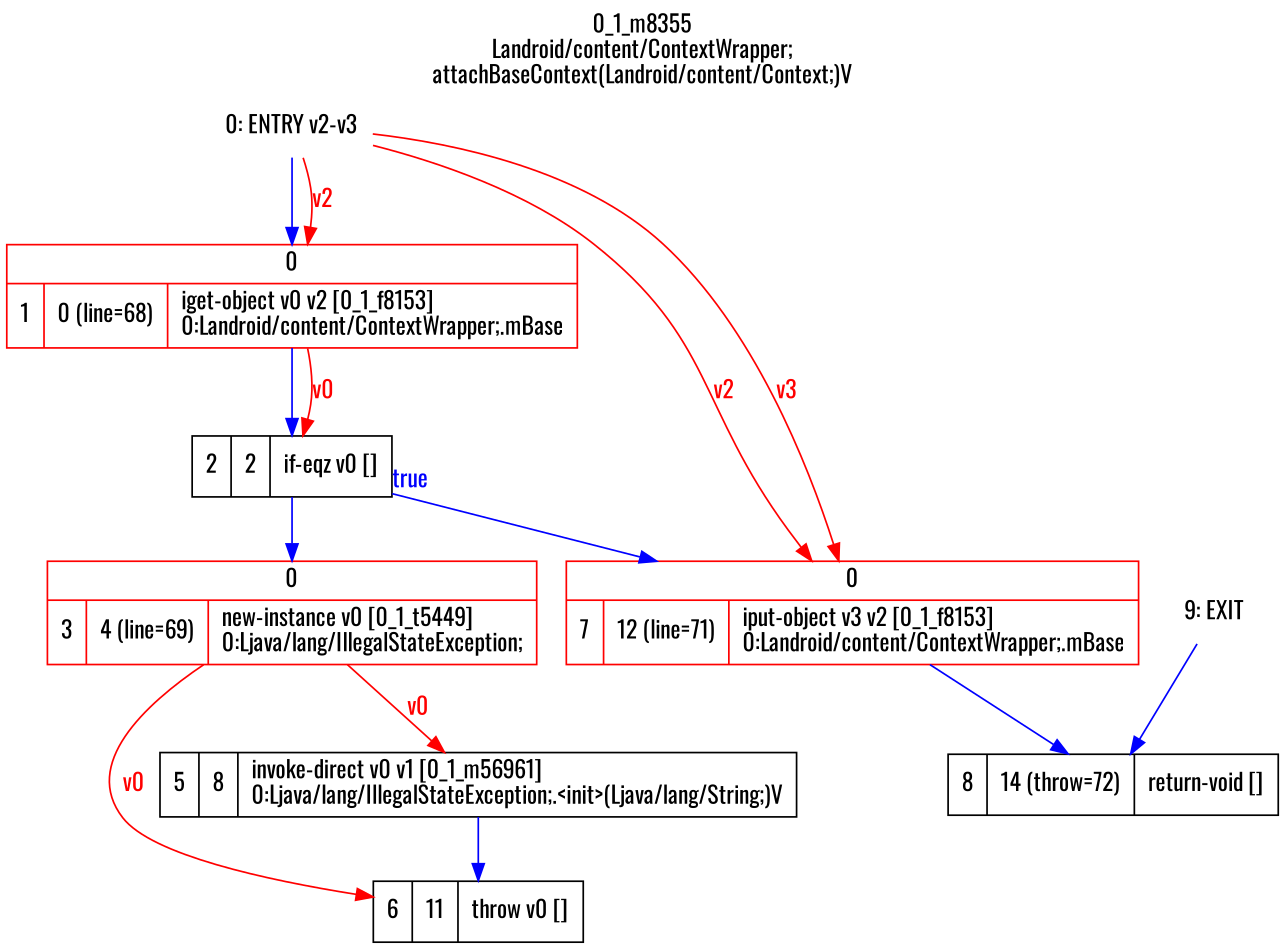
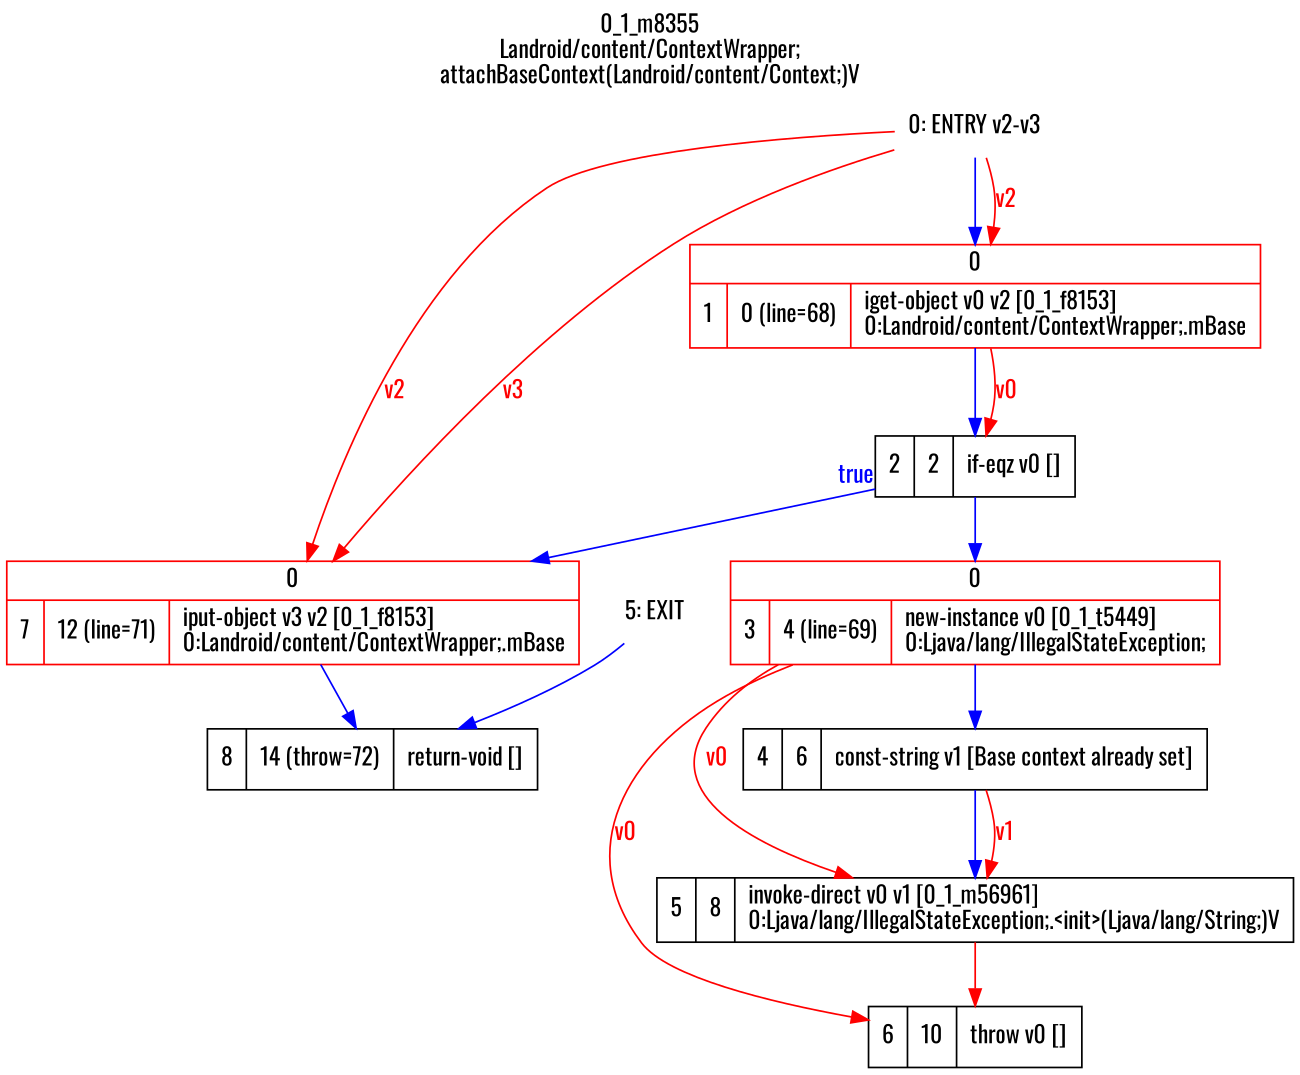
node "9: EXIT": label "9: EXIT" -> "5: EXIT"
node "4": added
edge "5" -> "6": color blue -> red
node "6": text "11" -> "10"
